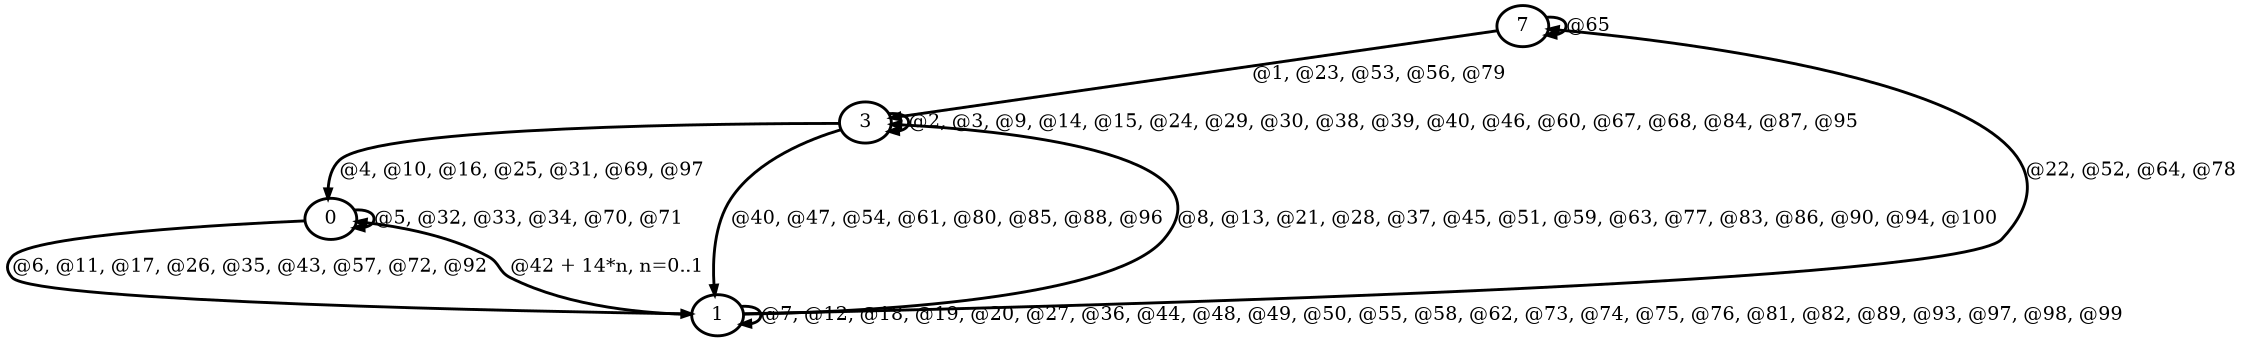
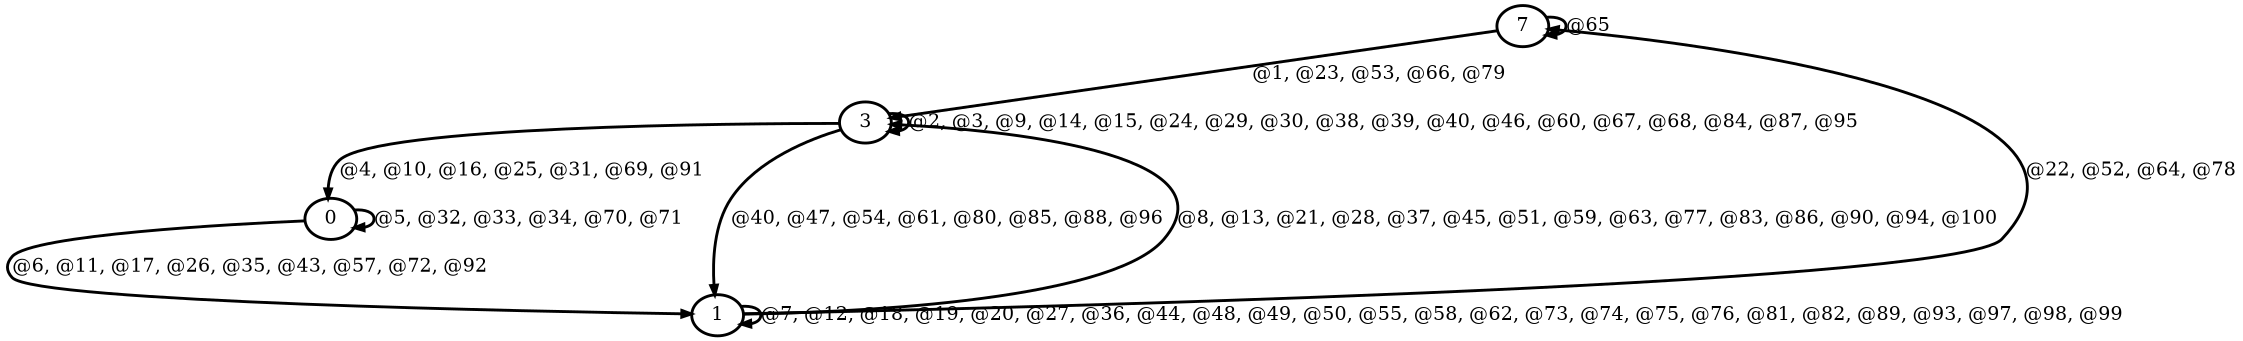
edge "7" -> "3": label "@1, @23, @53, @56, @79" -> "@1, @23, @53, @66, @79"
edge "3" -> "0": label "@4, @10, @16, @25, @31, @69, @97" -> "@4, @10, @16, @25, @31, @69, @91"
edge "1" -> "0": removed, label "@42 + 14*n, n=0..1"
